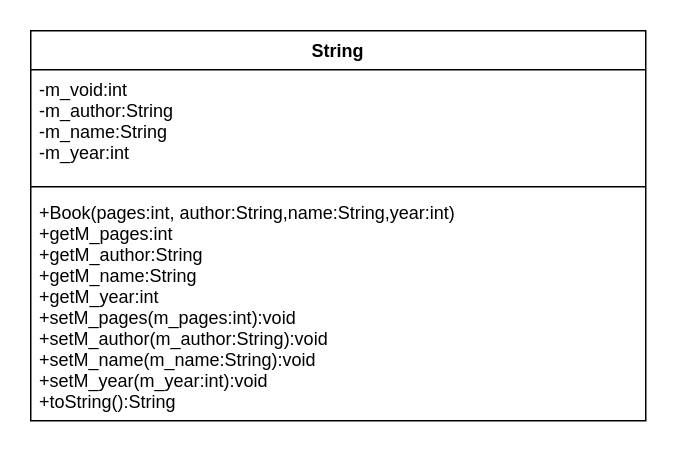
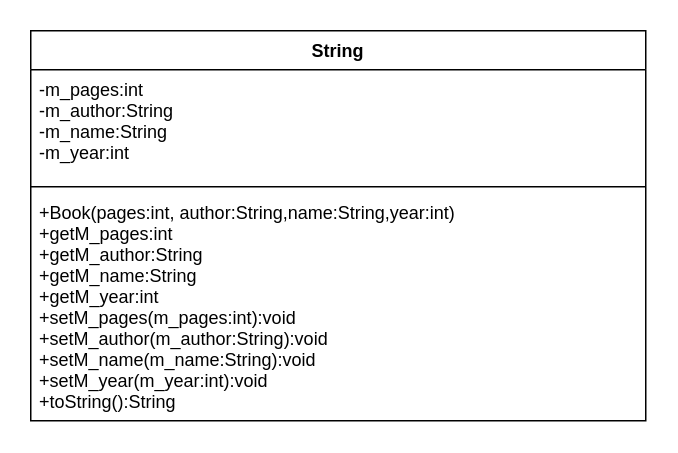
node "-m_void:int -m_author:String -m_name:String -m_year:int": label "-m_void:int -m_author:String -m_name:String -m_year:int" -> "-m_pages:int -m_author:String -m_name:String -m_year:int"
